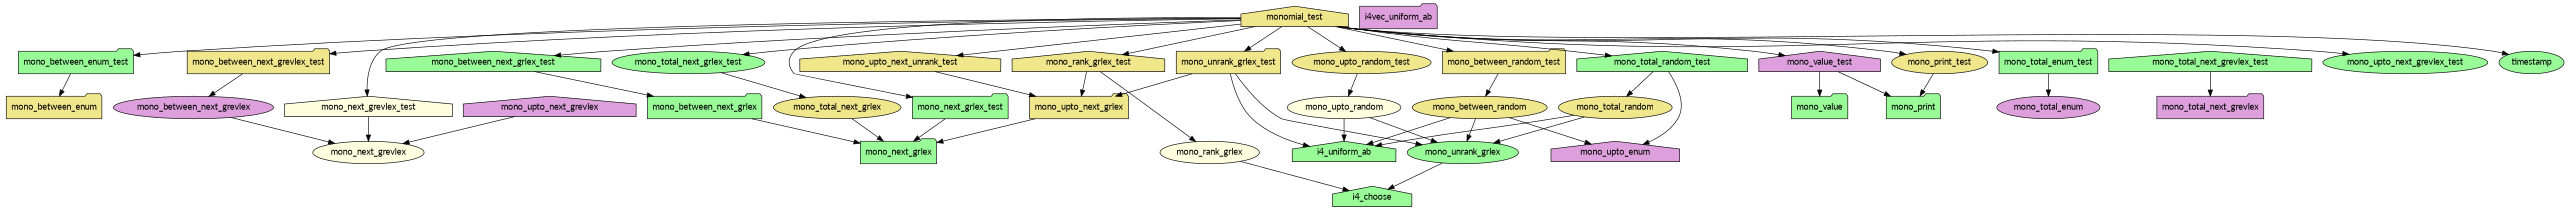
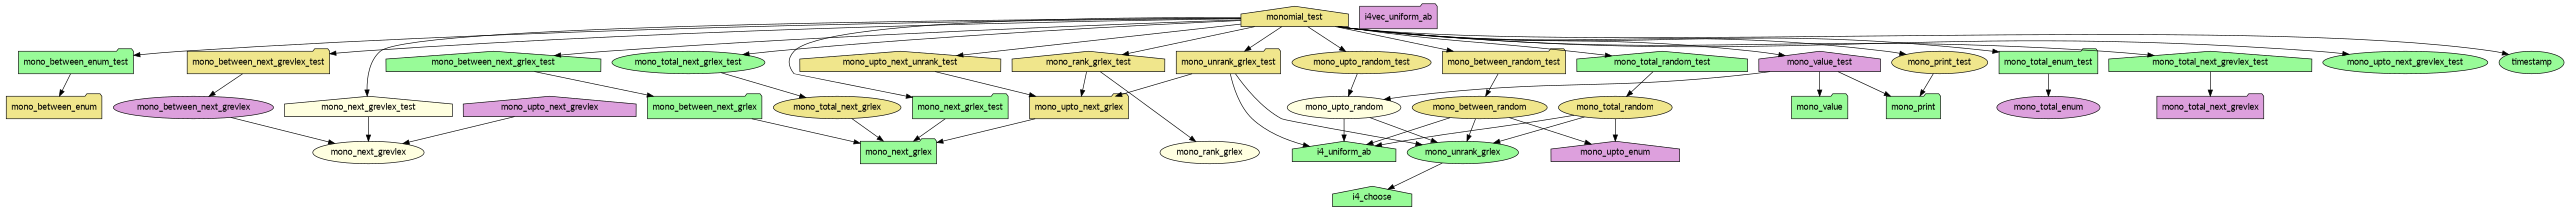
edge "monomial_test" -> "mono_total_next_grevlex_test": added
edge "mono_value_test" -> "mono_upto_random": added
edge "mono_total_random_test" -> "mono_upto_enum": now "mono_total_random" -> "mono_upto_enum"
edge "mono_rank_grlex" -> "i4_choose": removed
